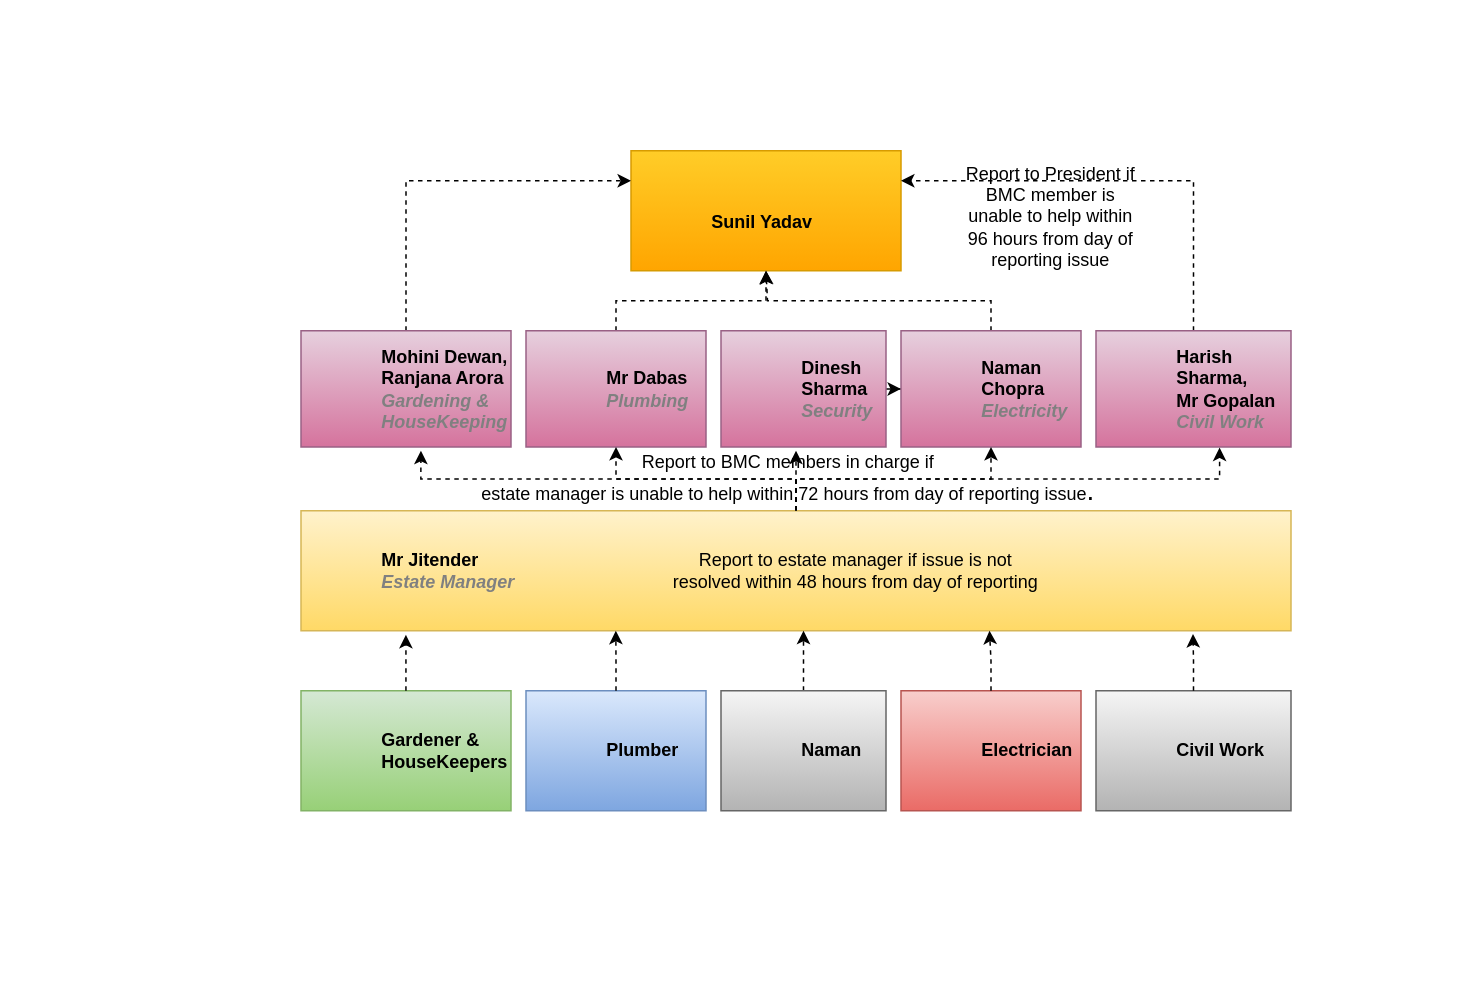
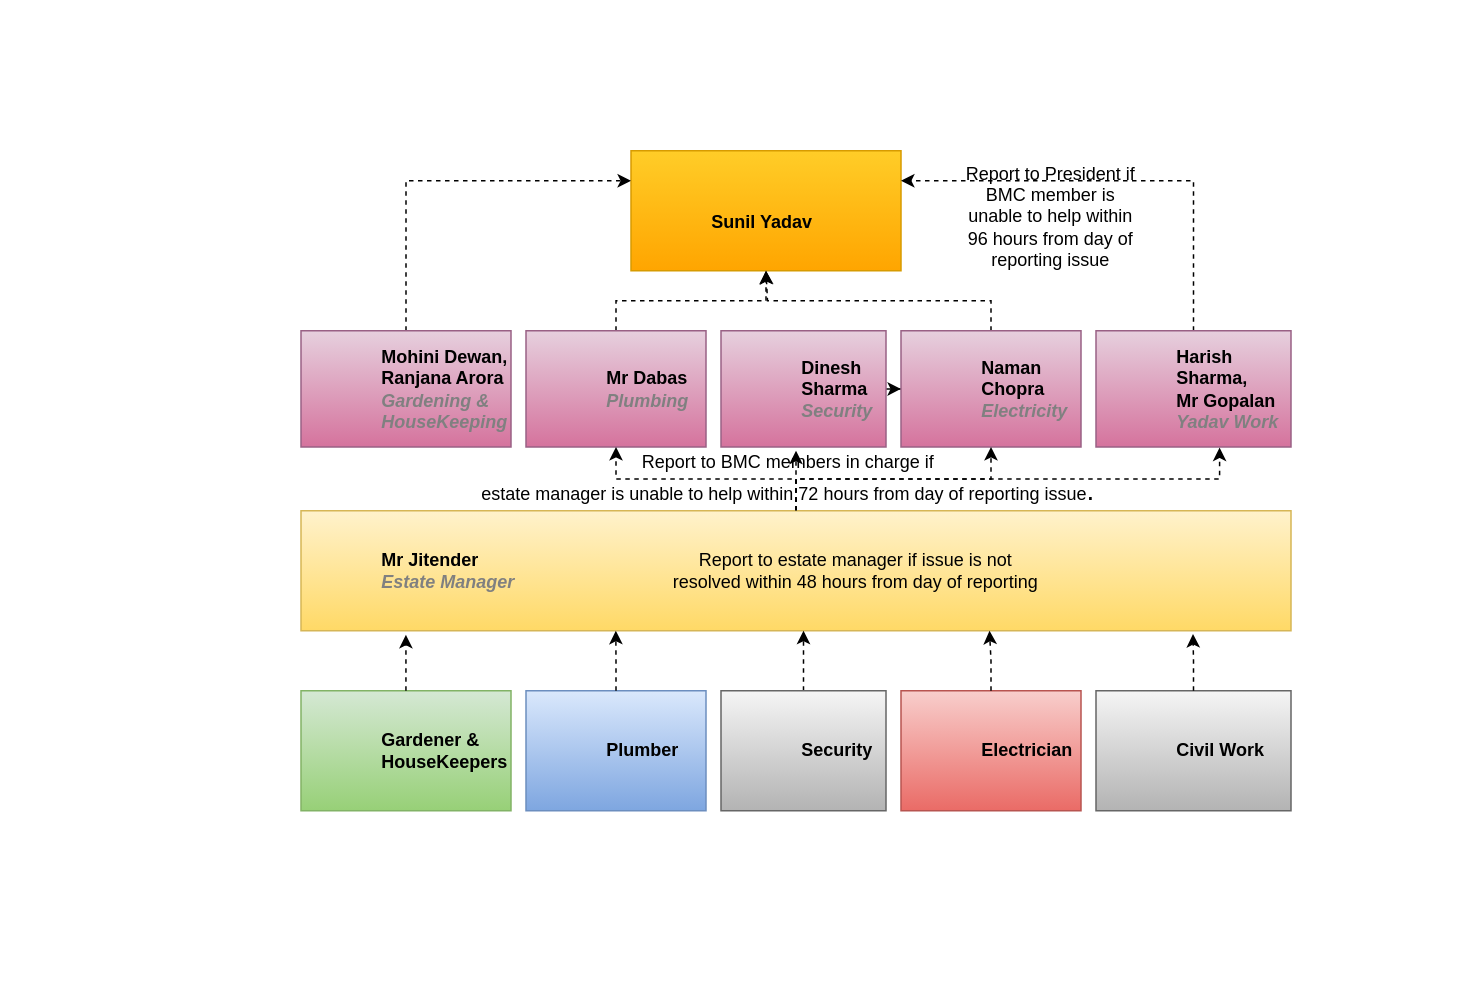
node "Harish Sharma, Mr Gopalan Civil Work": label "Harish Sharma, Mr Gopalan Civil Work" -> "Harish Sharma, Mr Gopalan Yadav Work"
edge "Mr Jitender Estate Manager" -> "Mohini Dewan, Ranjana Arora Gardening & HouseKeeping": removed
node "Naman": label "Naman" -> "Security"
